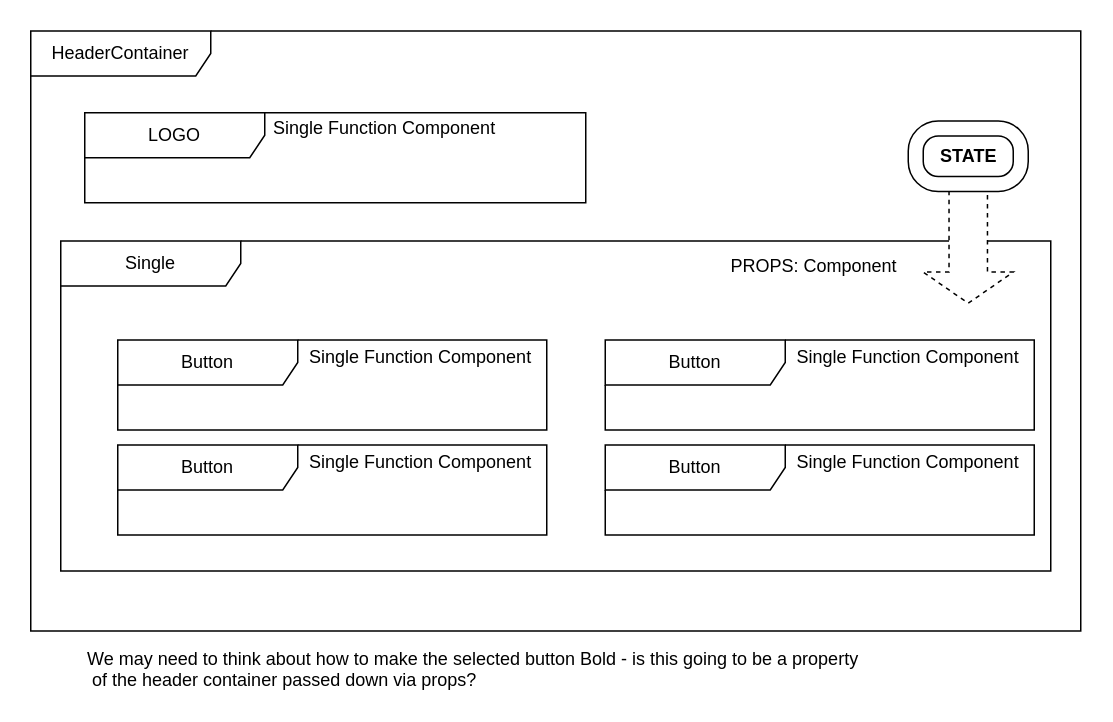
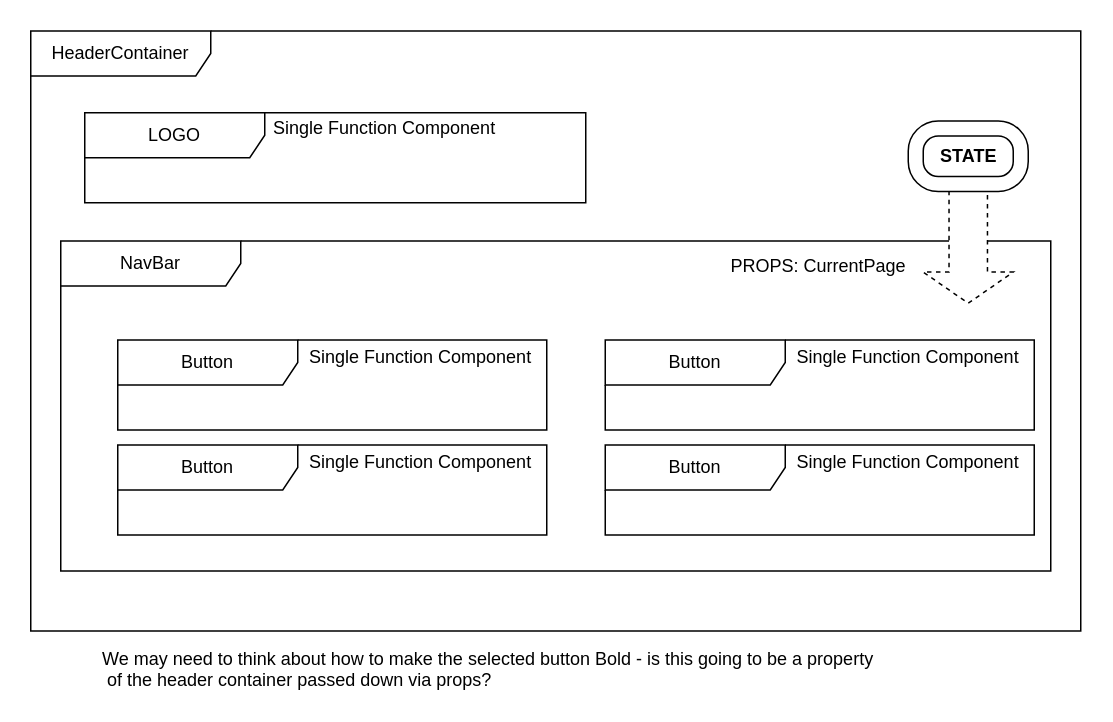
node "Single": label "Single" -> "NavBar"
node "PROPS: Component": label "PROPS: Component" -> "PROPS: CurrentPage"
node "We may need to think about how to make the selected button Bold - is this going to be a property of the header container passed down via props?": moved (482, 667) -> (497, 667)
